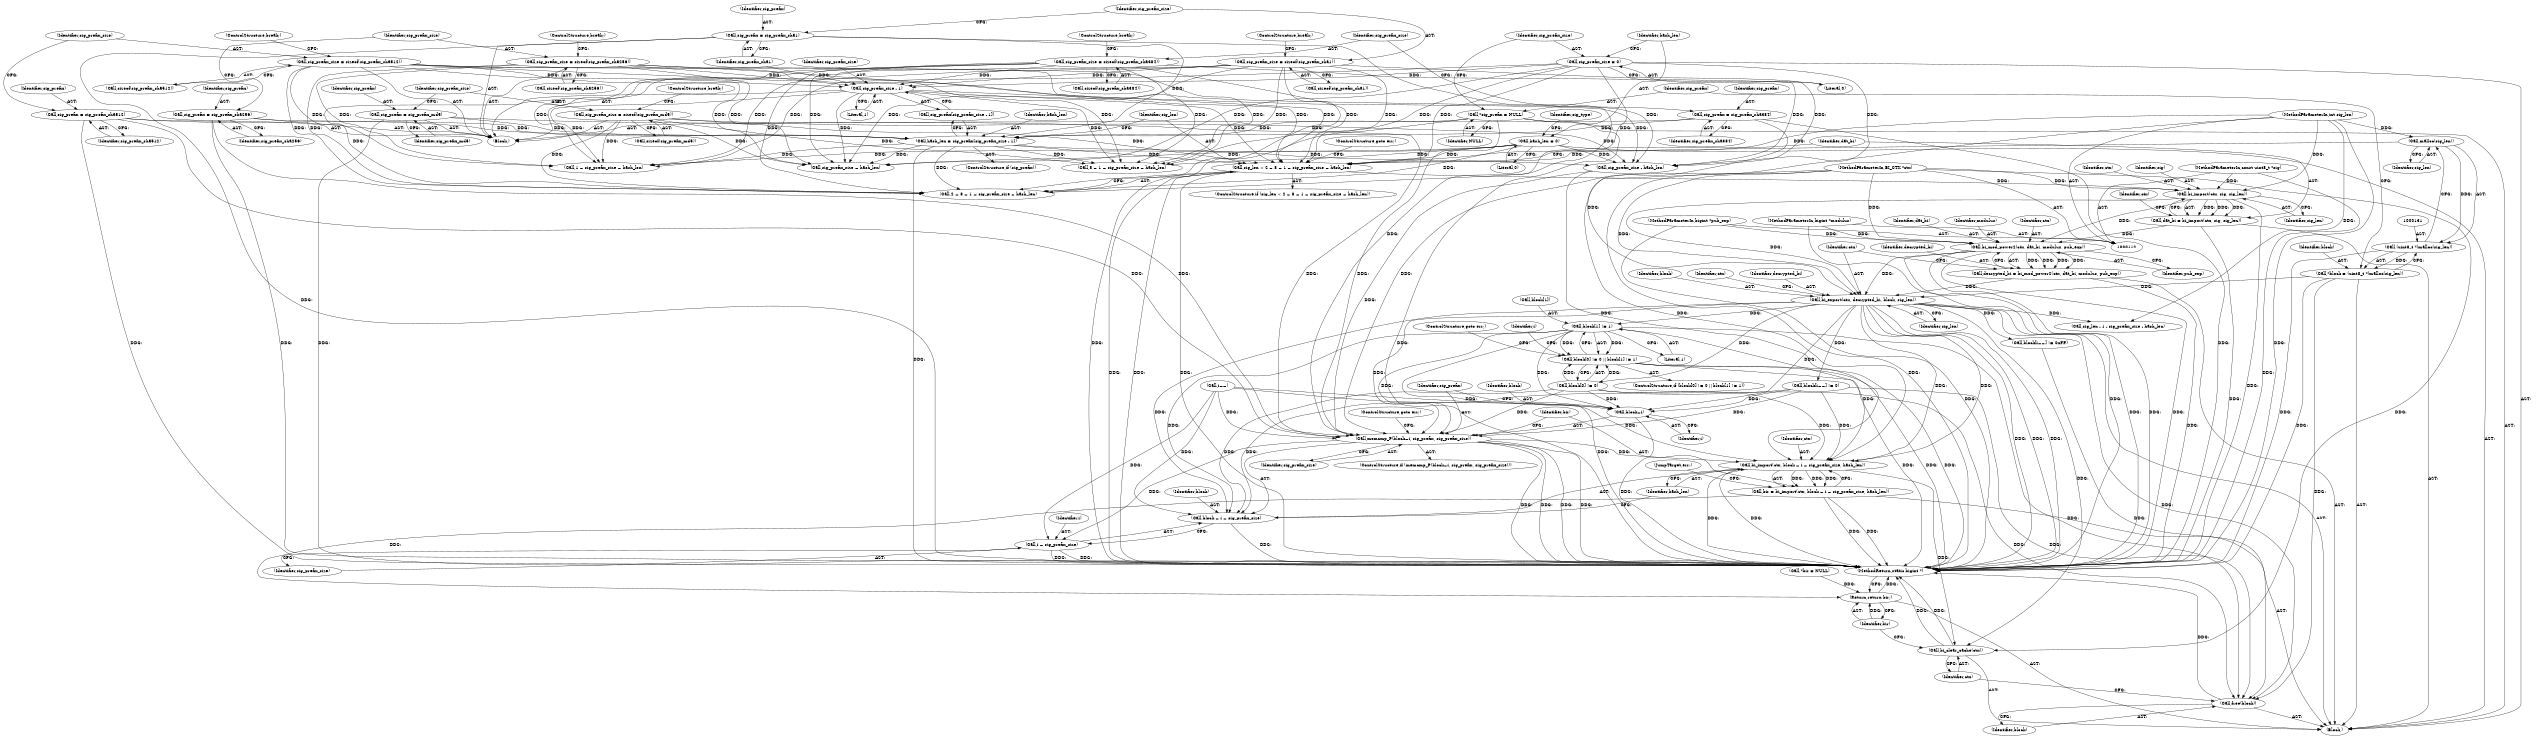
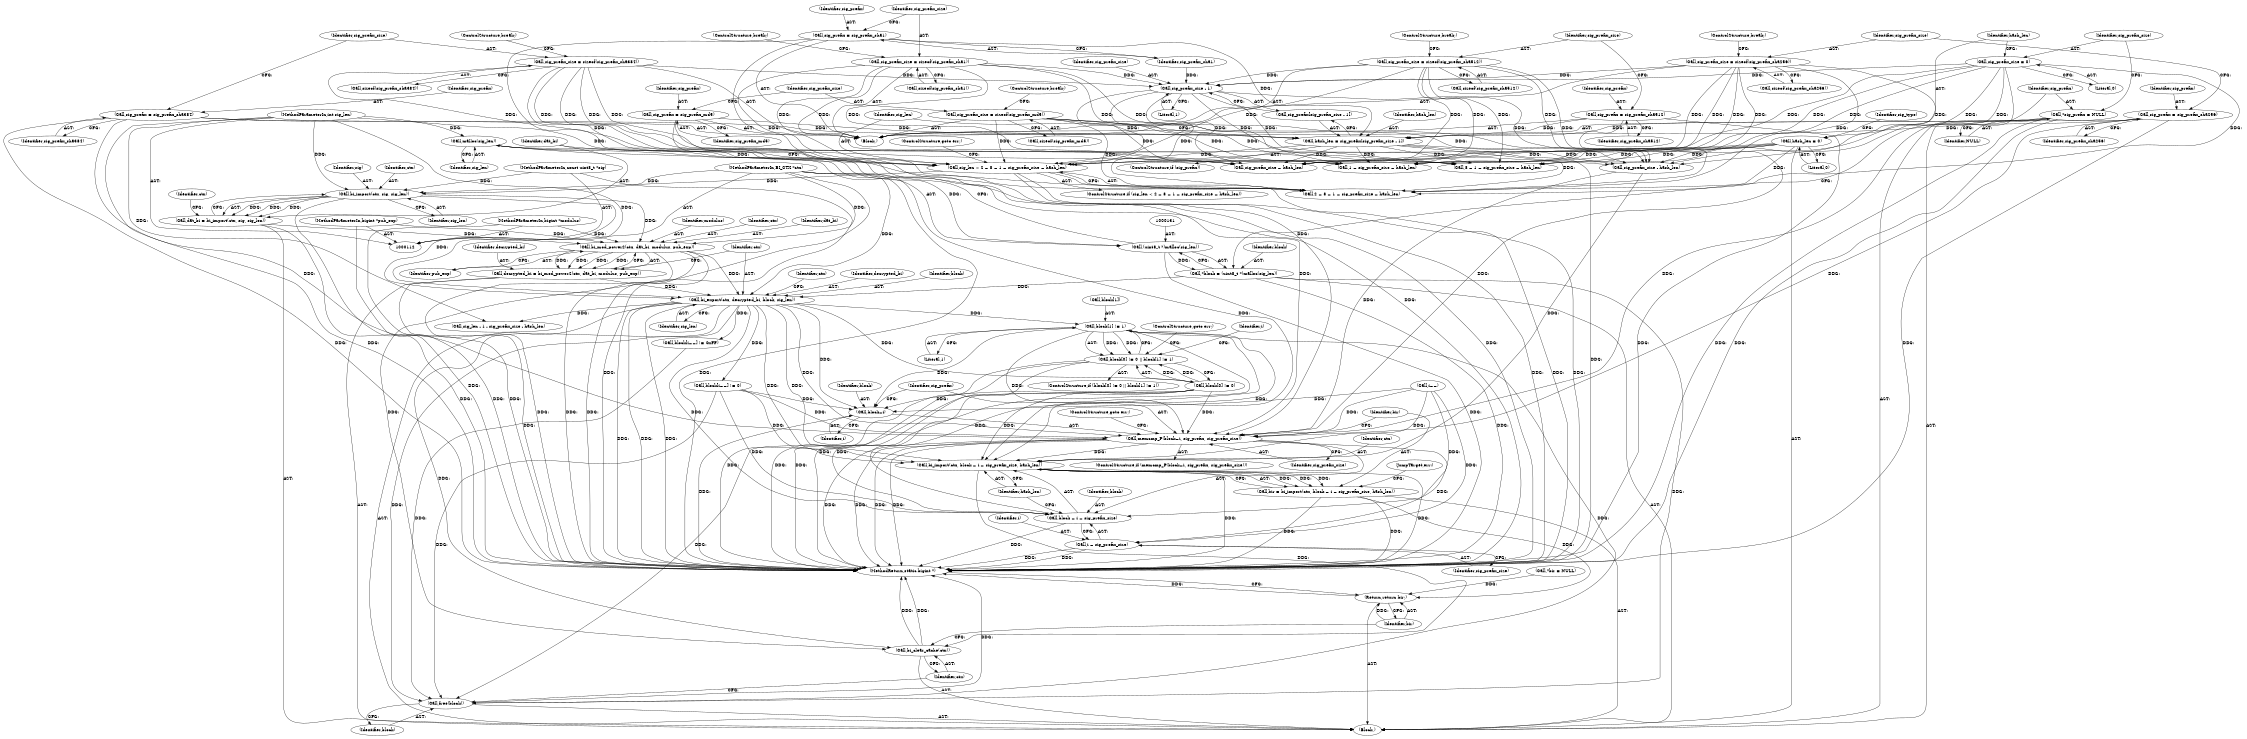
edge "(Call,sig_prefix_size = sizeof(sig_prefix_sha256))" -> "(Call,sig_prefix_size - hash_len)": added, label "DDG:"
